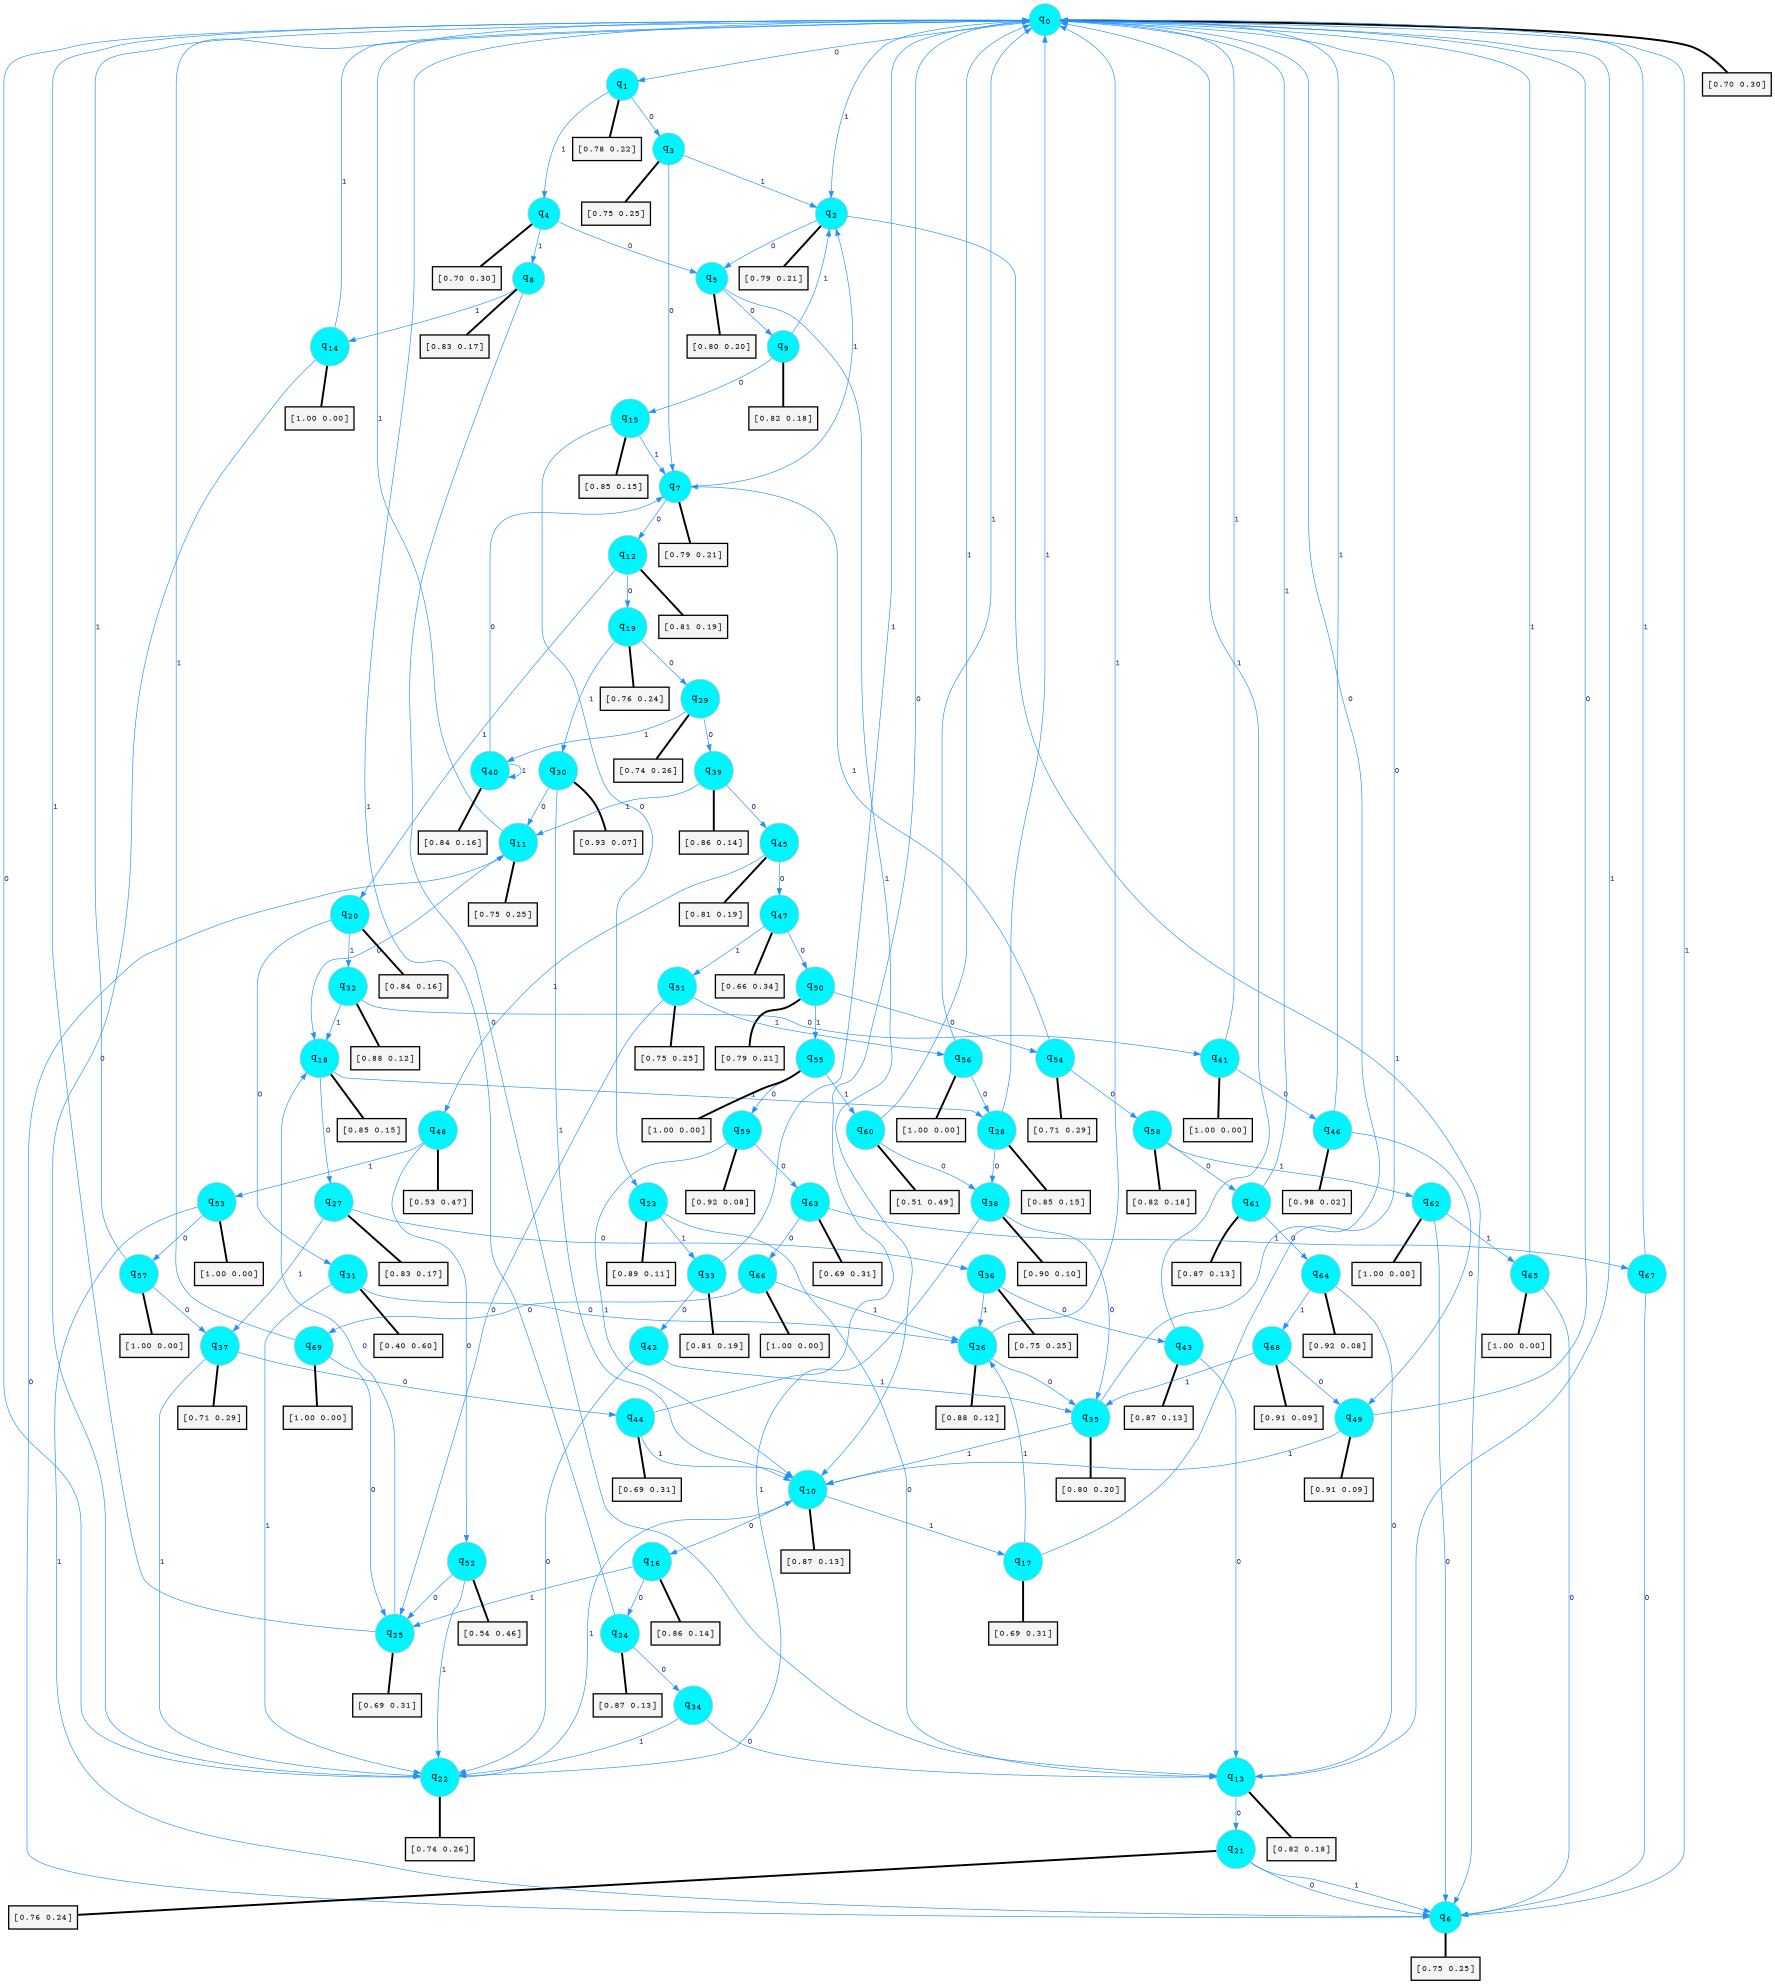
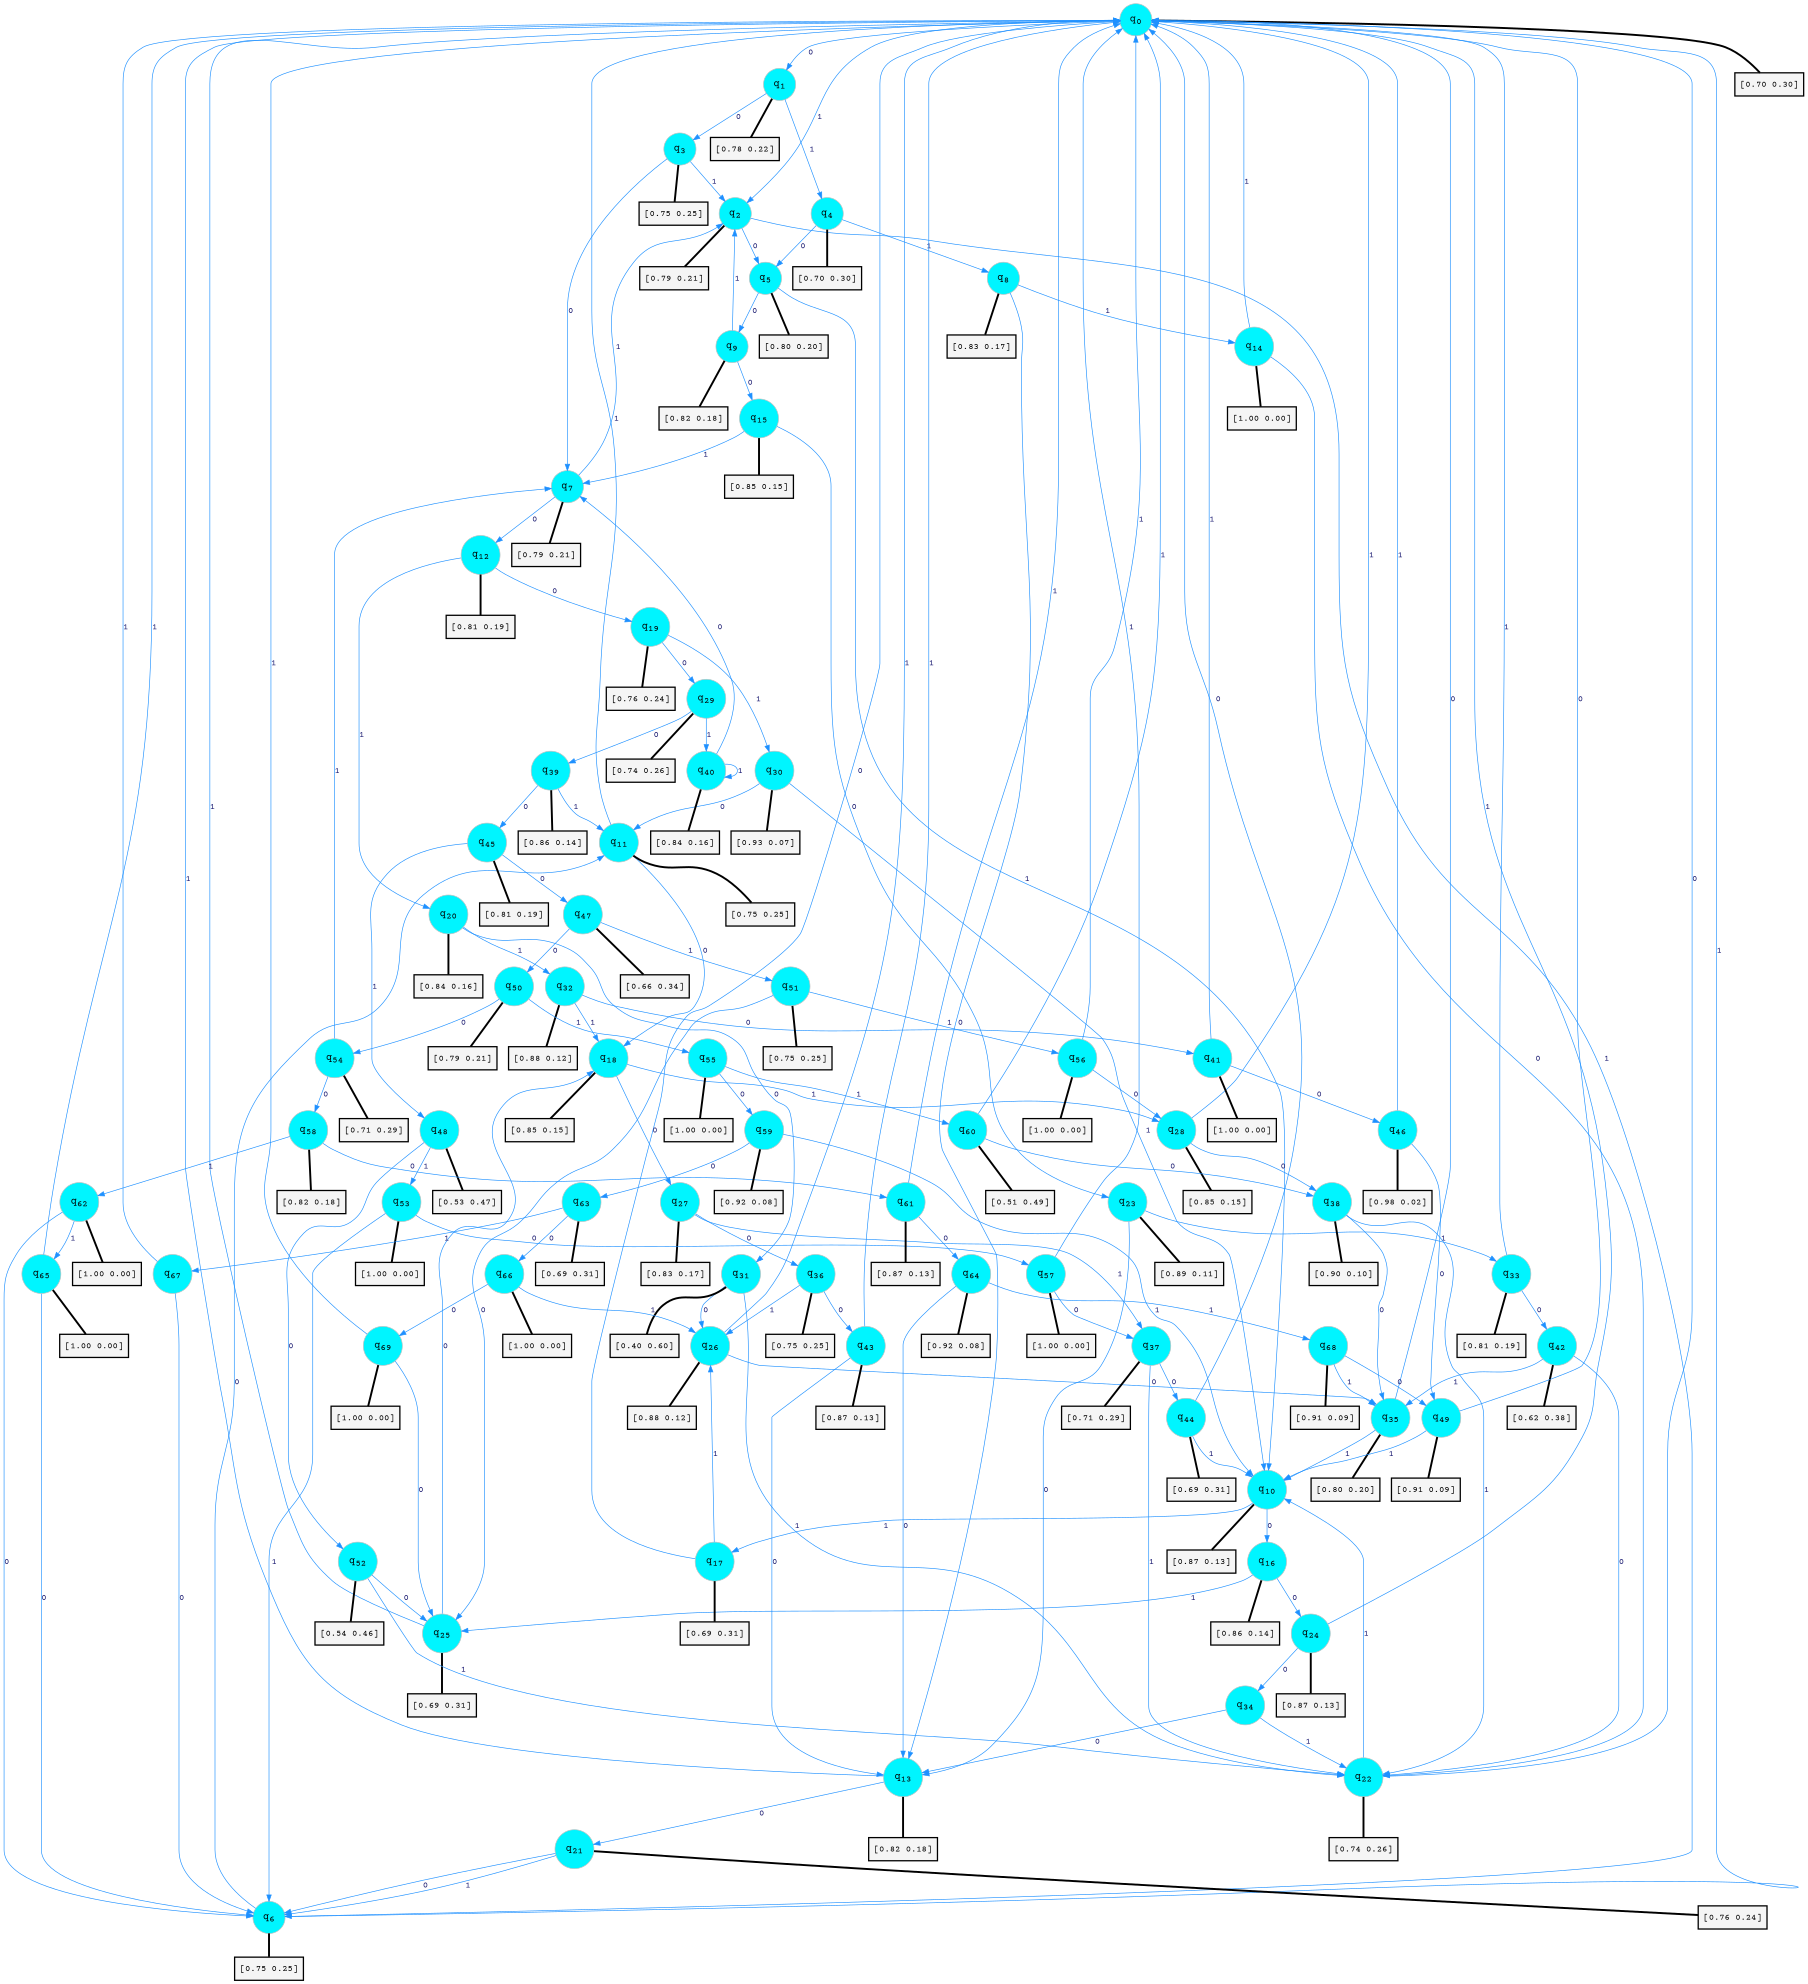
node "[0.62 0.38]": added
